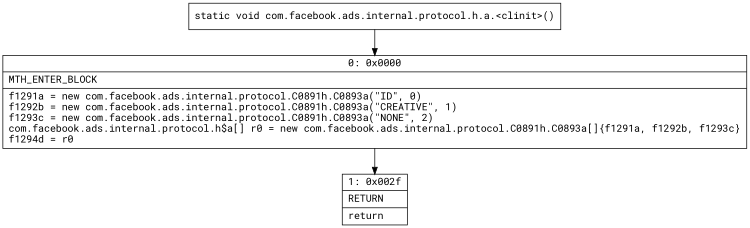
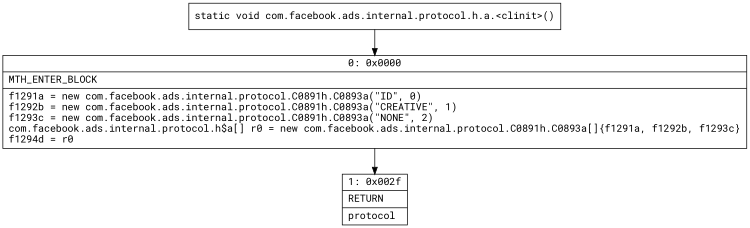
node "1: 0x002f": text "return" -> "protocol"
